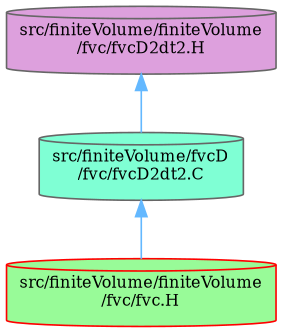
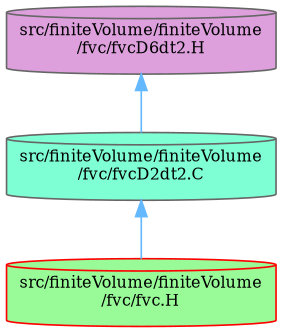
node "src/finiteVolume/finiteVolume /fvc/fvcD2dt2.H": label "src/finiteVolume/finiteVolume /fvc/fvcD2dt2.H" -> "src/finiteVolume/finiteVolume /fvc/fvcD6dt2.H"
node "src/finiteVolume/fvcD /fvc/fvcD2dt2.C": label "src/finiteVolume/fvcD /fvc/fvcD2dt2.C" -> "src/finiteVolume/finiteVolume /fvc/fvcD2dt2.C"
